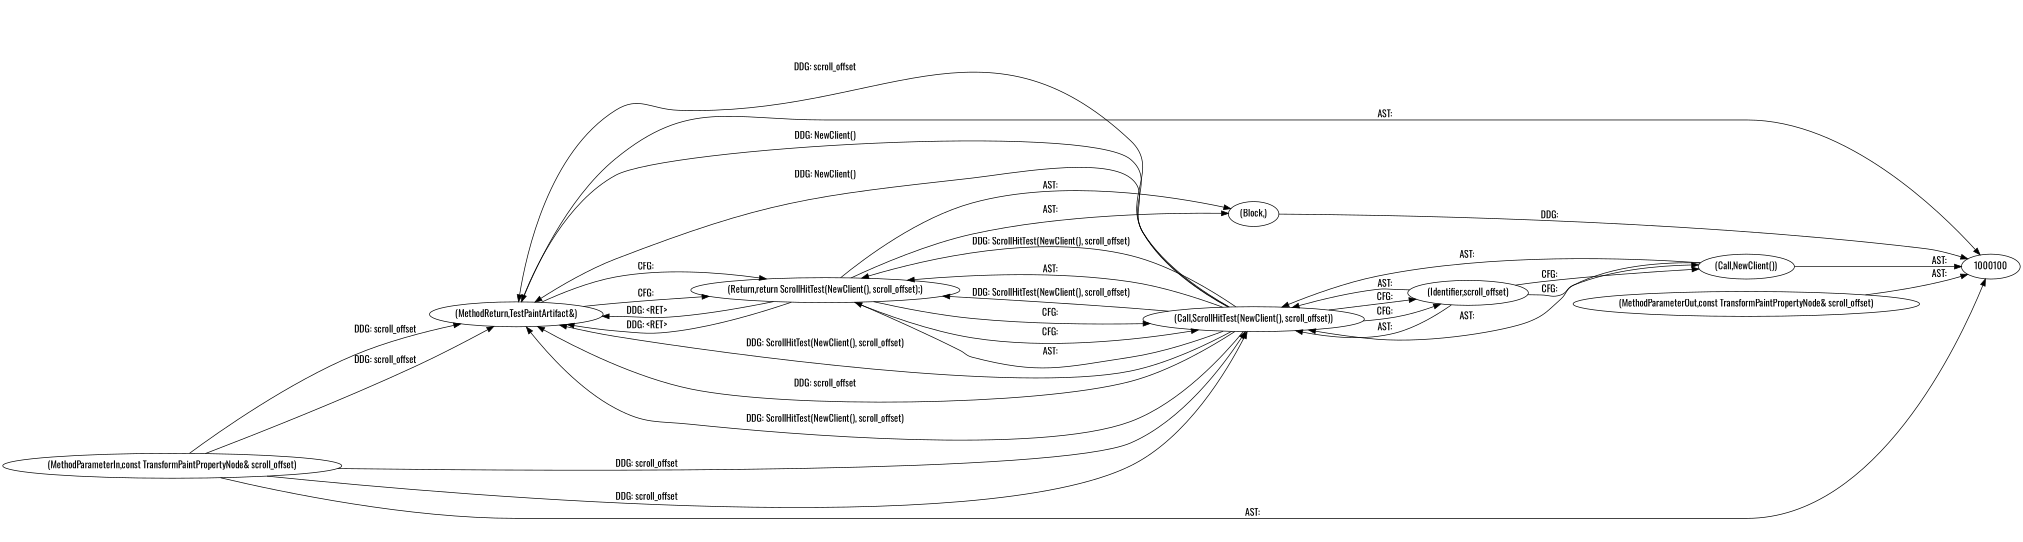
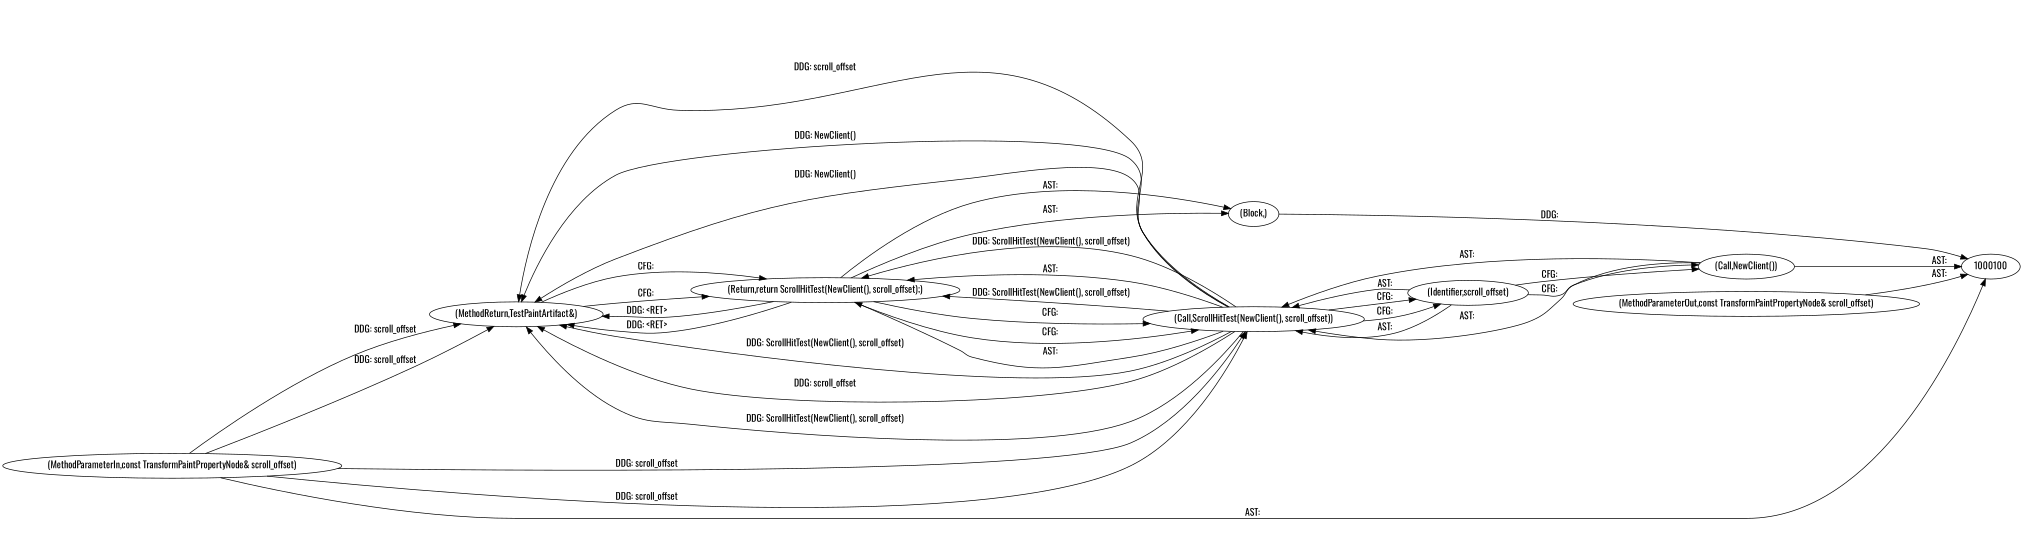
edge "(MethodReturn,TestPaintArtifact&)" -> "1000100": removed, label "AST:"
